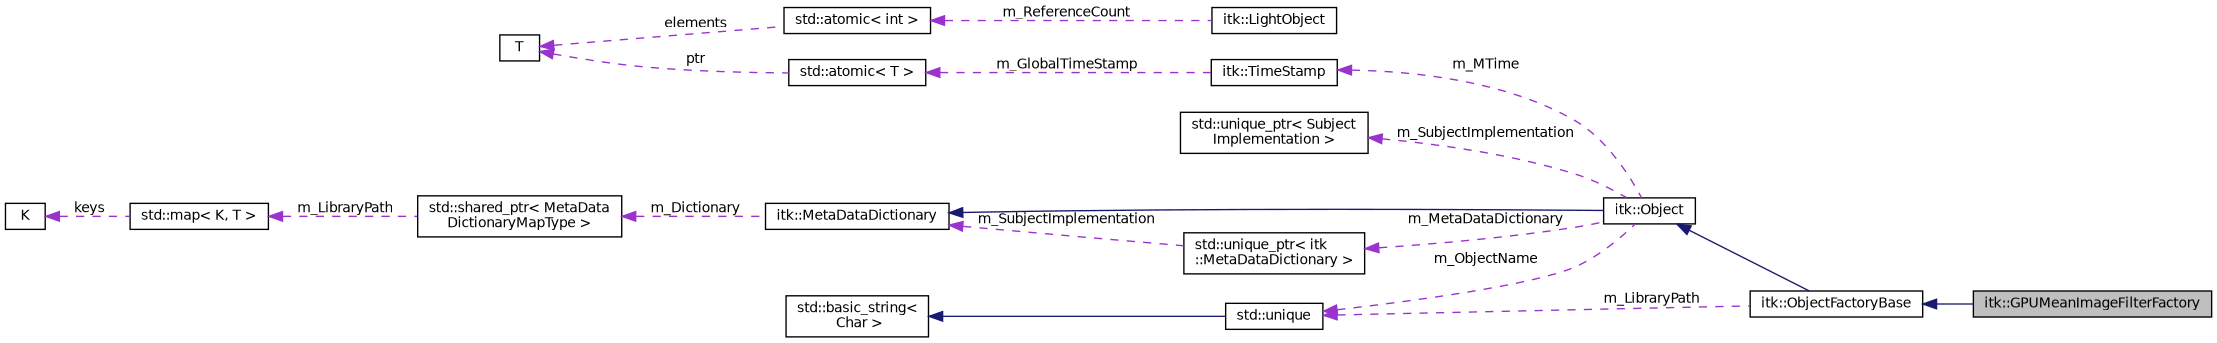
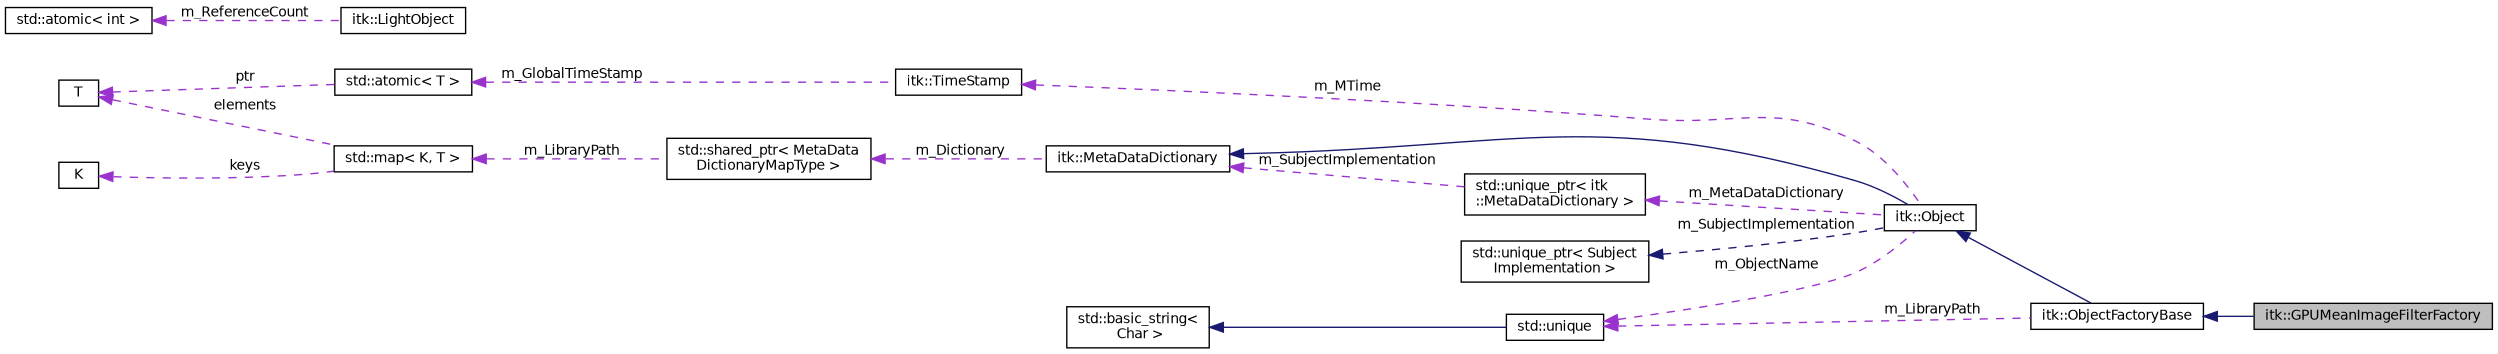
edge "std::atomic< int >" -> "T": now "std::map< K, T >" -> "T"
edge "itk::Object" -> "std::unique_ptr< Subject Implementation >": color darkorchid3 -> midnightblue
